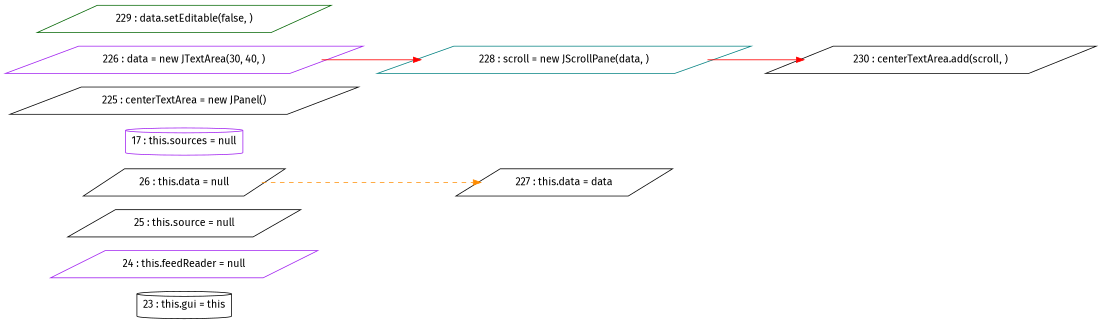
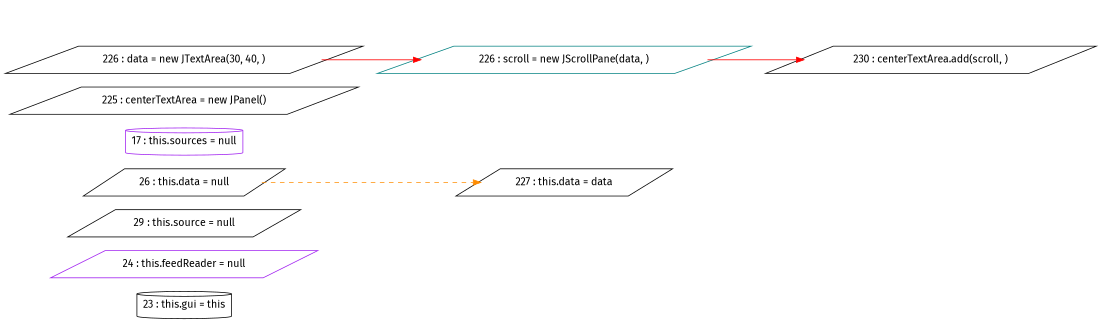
node "229 : data.setEditable(false, )": removed
node "226 : data = new JTextArea(30, 40, )": color purple -> black
node "228 : scroll = new JScrollPane(data, )": label "228 : scroll = new JScrollPane(data, )" -> "226 : scroll = new JScrollPane(data, )"
node "25 : this.source = null": label "25 : this.source = null" -> "29 : this.source = null"
